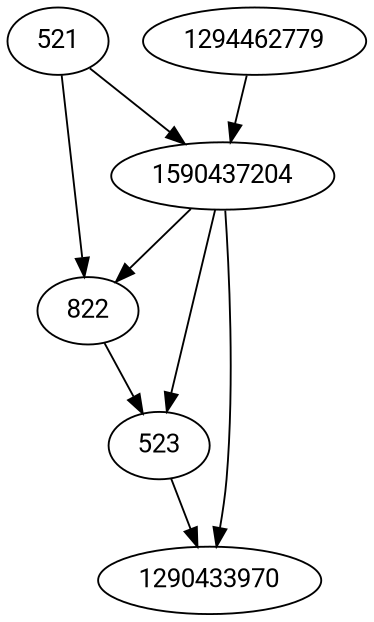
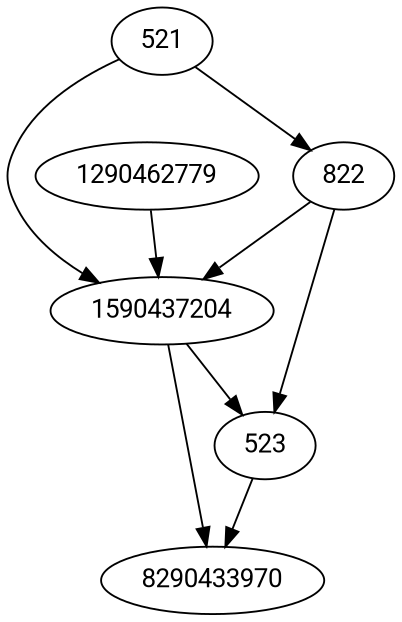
node "1294462779": label "1294462779" -> "1290462779"
edge "1590437204" -> "822": reversed
node "1290433970": label "1290433970" -> "8290433970"
